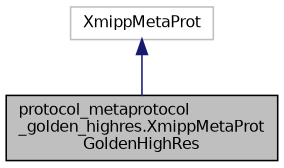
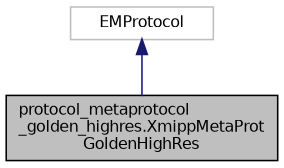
node "XmippMetaProt": label "XmippMetaProt" -> "EMProtocol"
